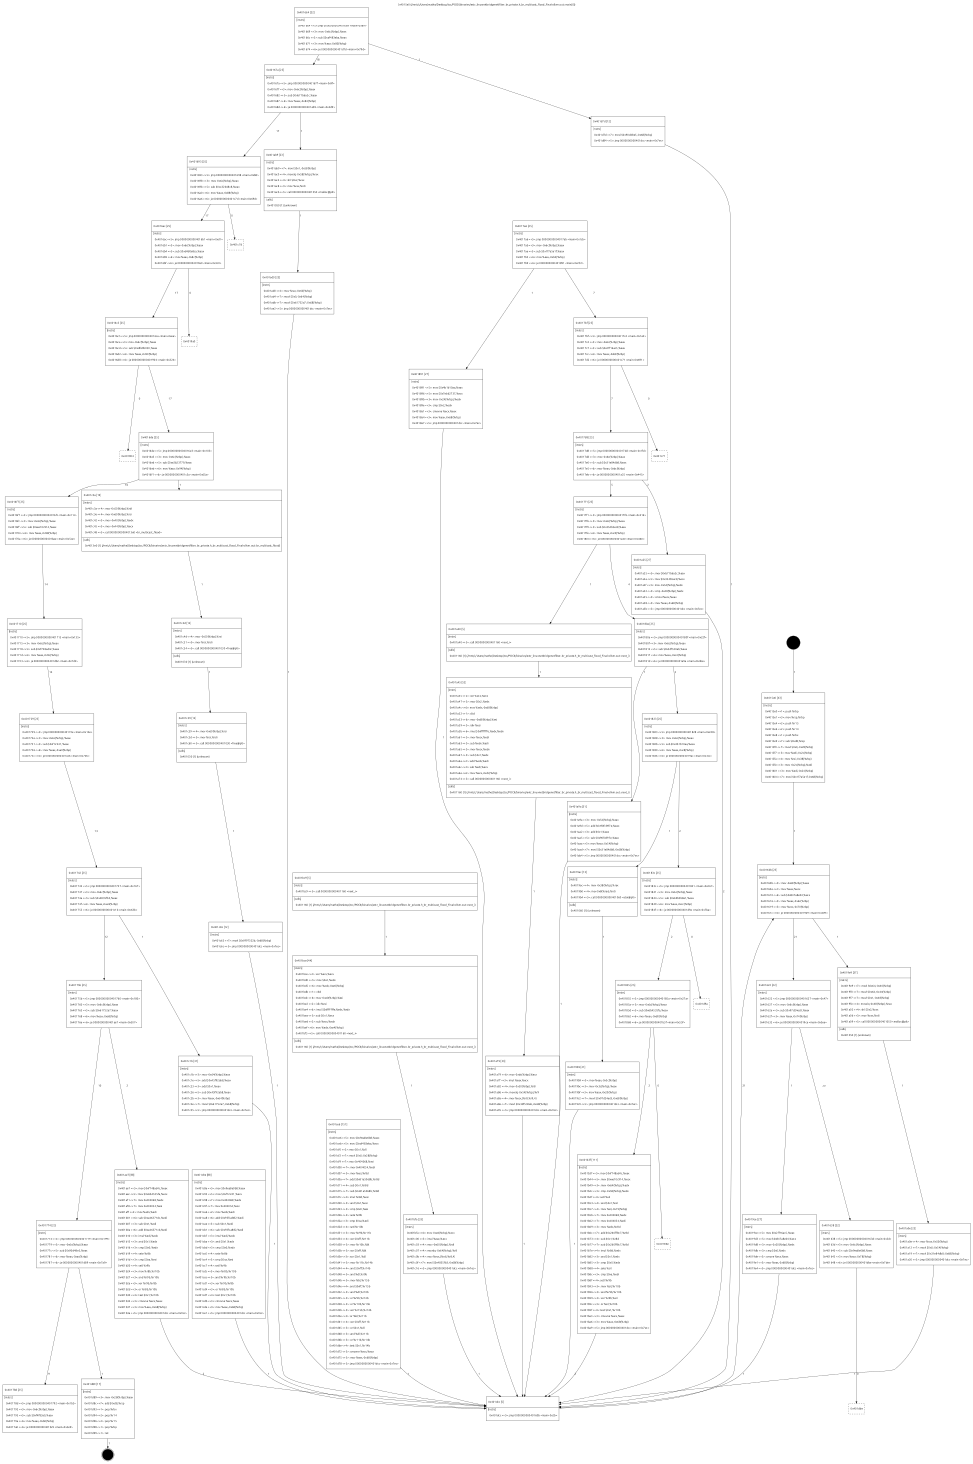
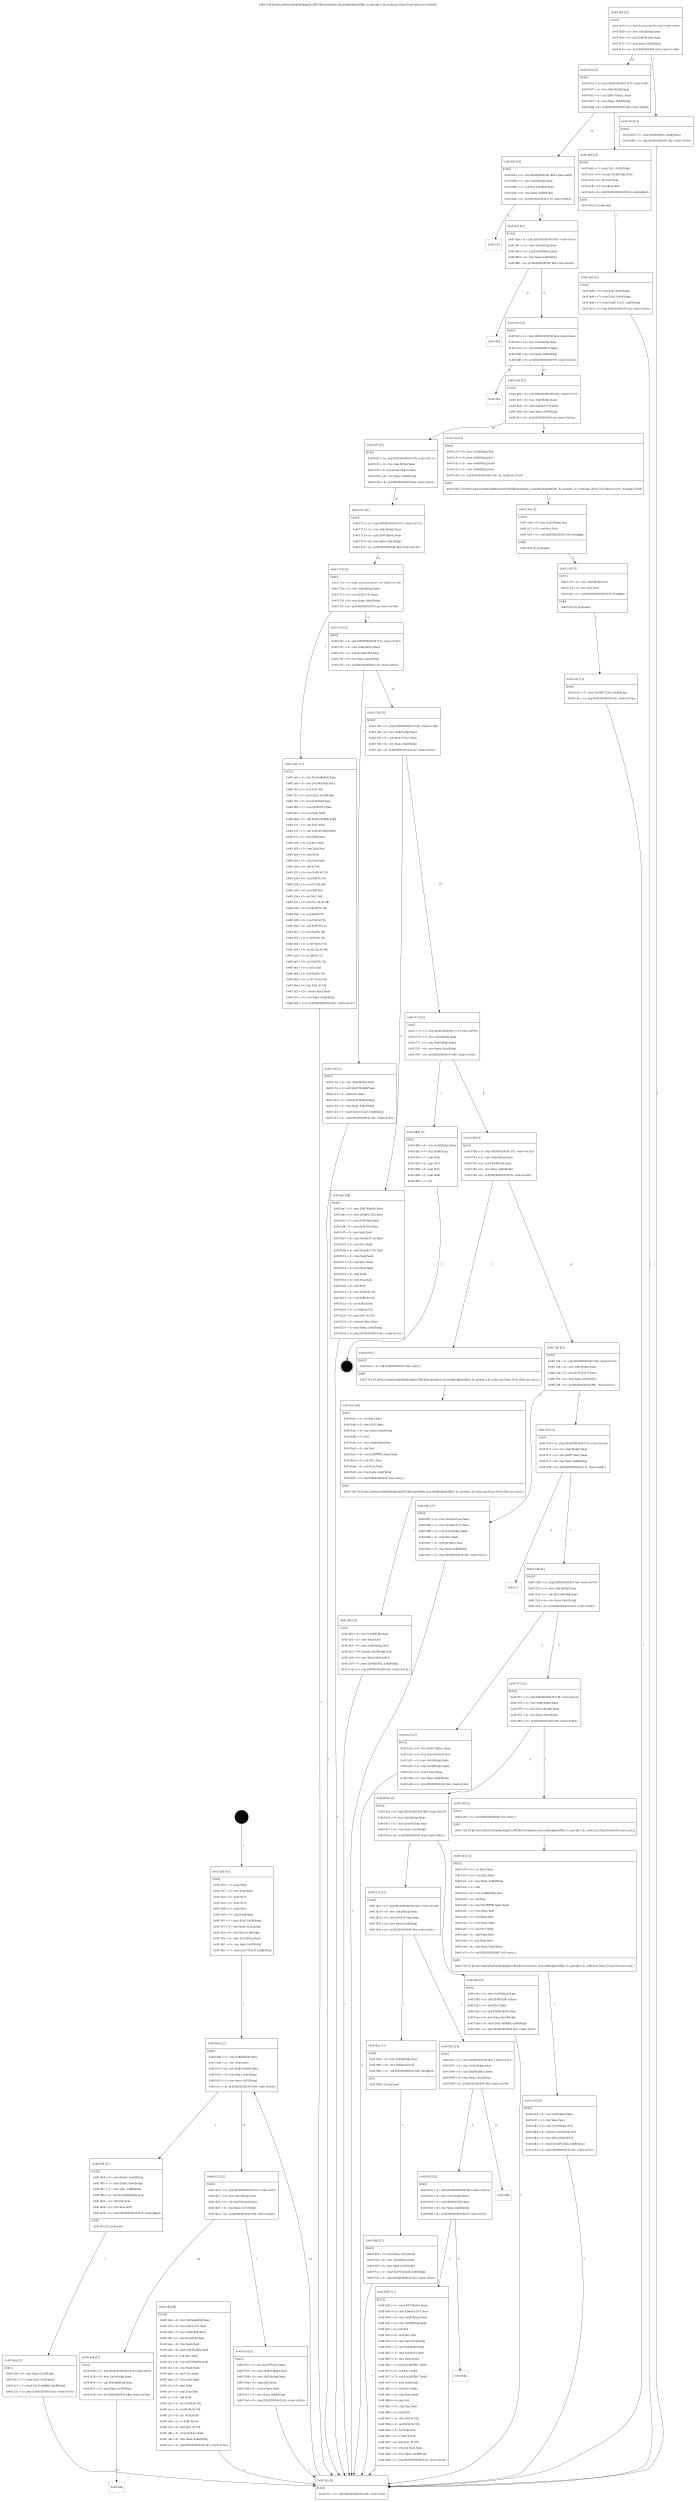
edge "0x401729 [25]" -> "0x401ce6 [151]": added, label "1"
edge "0x40178d [25]" -> "0x4017a6 [25]": added, label "8"
edge "0x40178d [25]" -> "0x401bc9 [5]": added, label "1"
